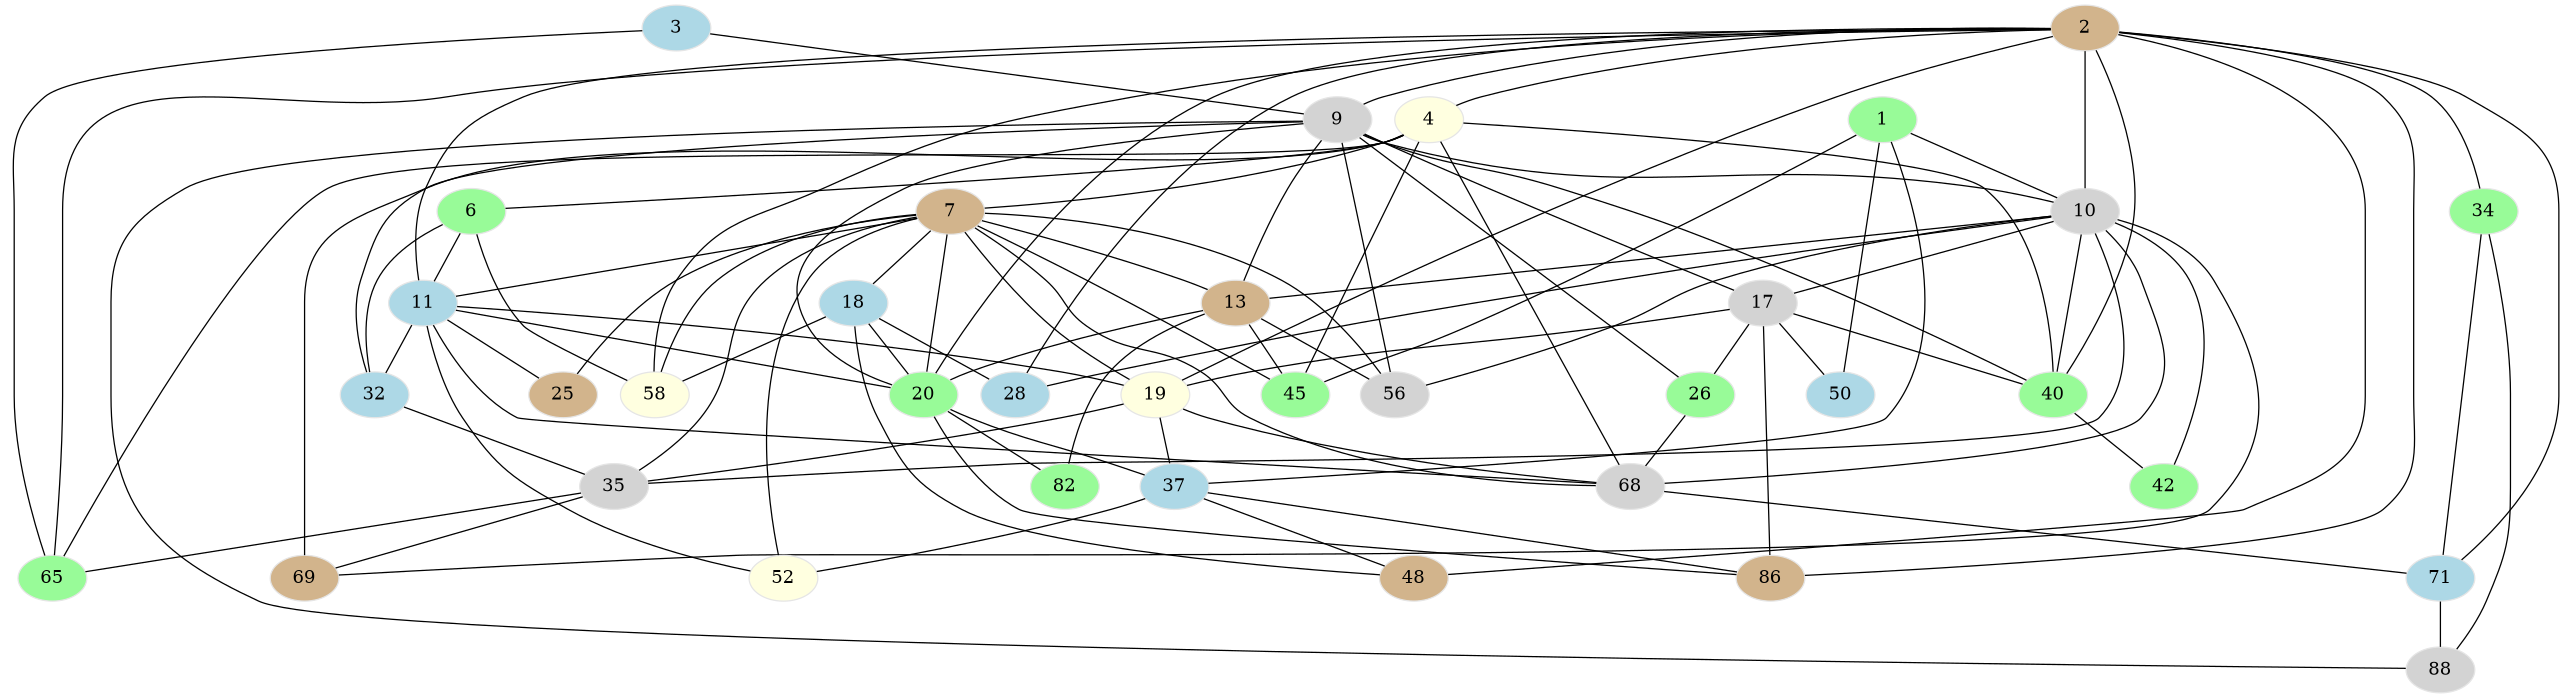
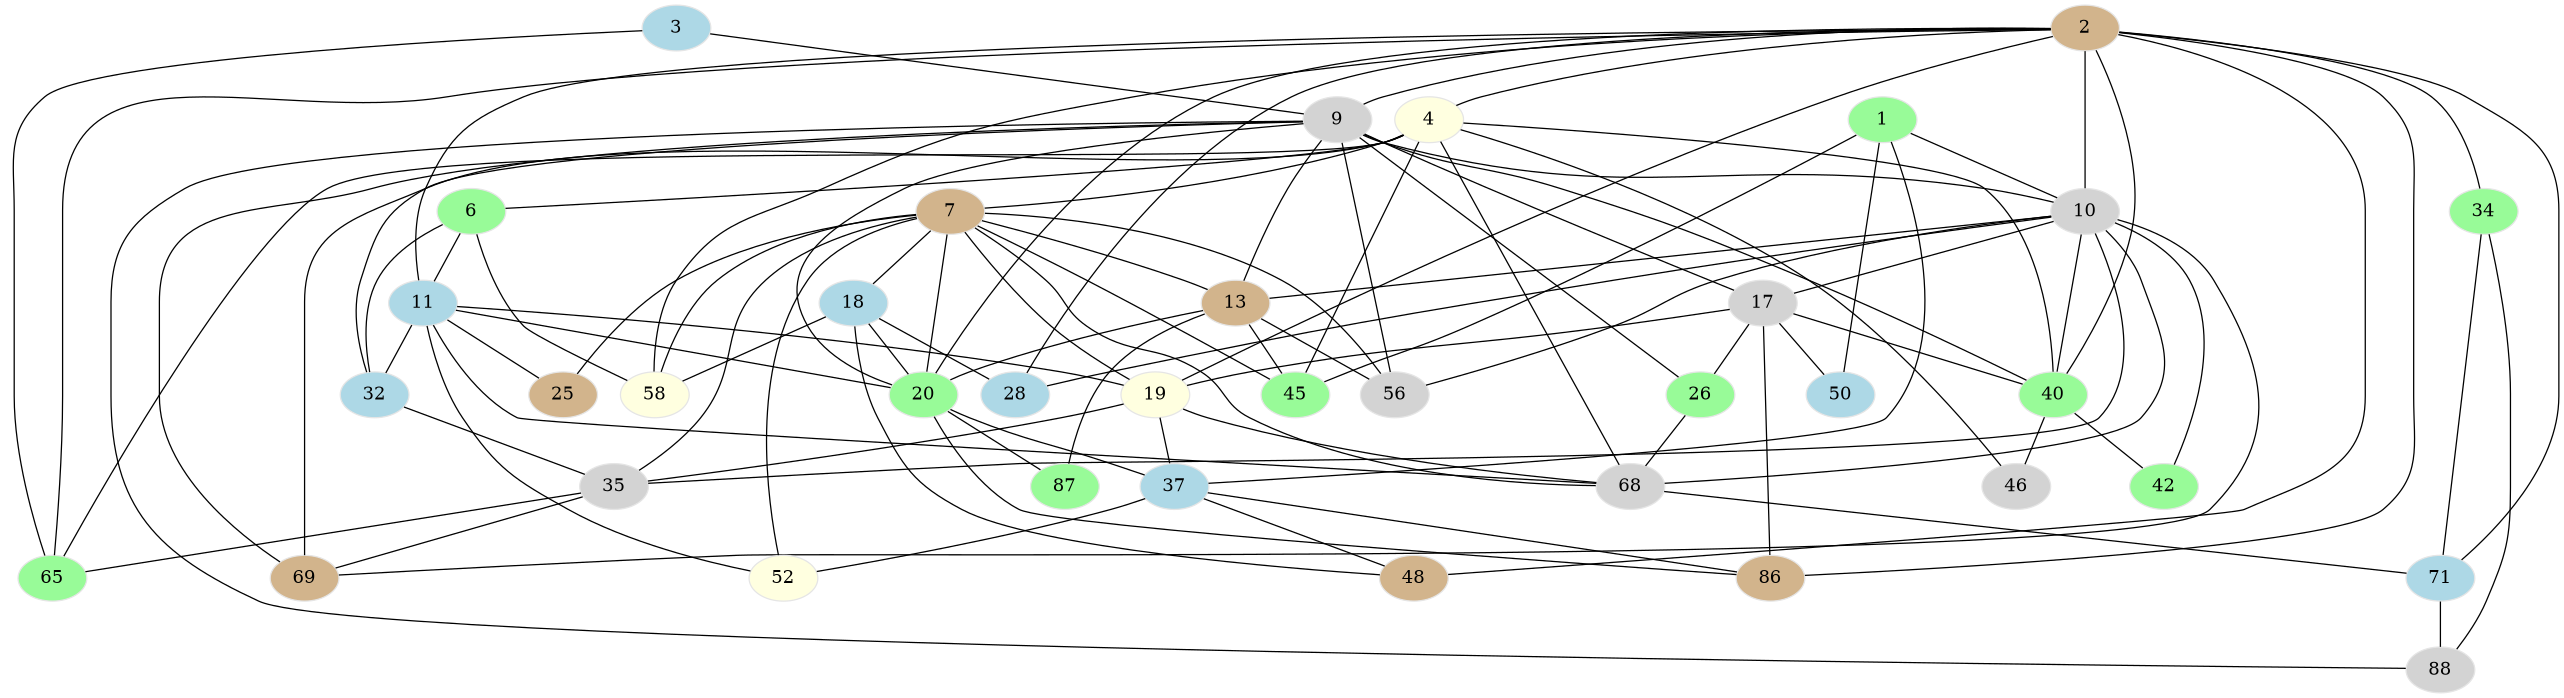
edge "9" -- "69": added
edge "7" -- "11": removed
node "82": label "82" -> "87"
node "46": added
